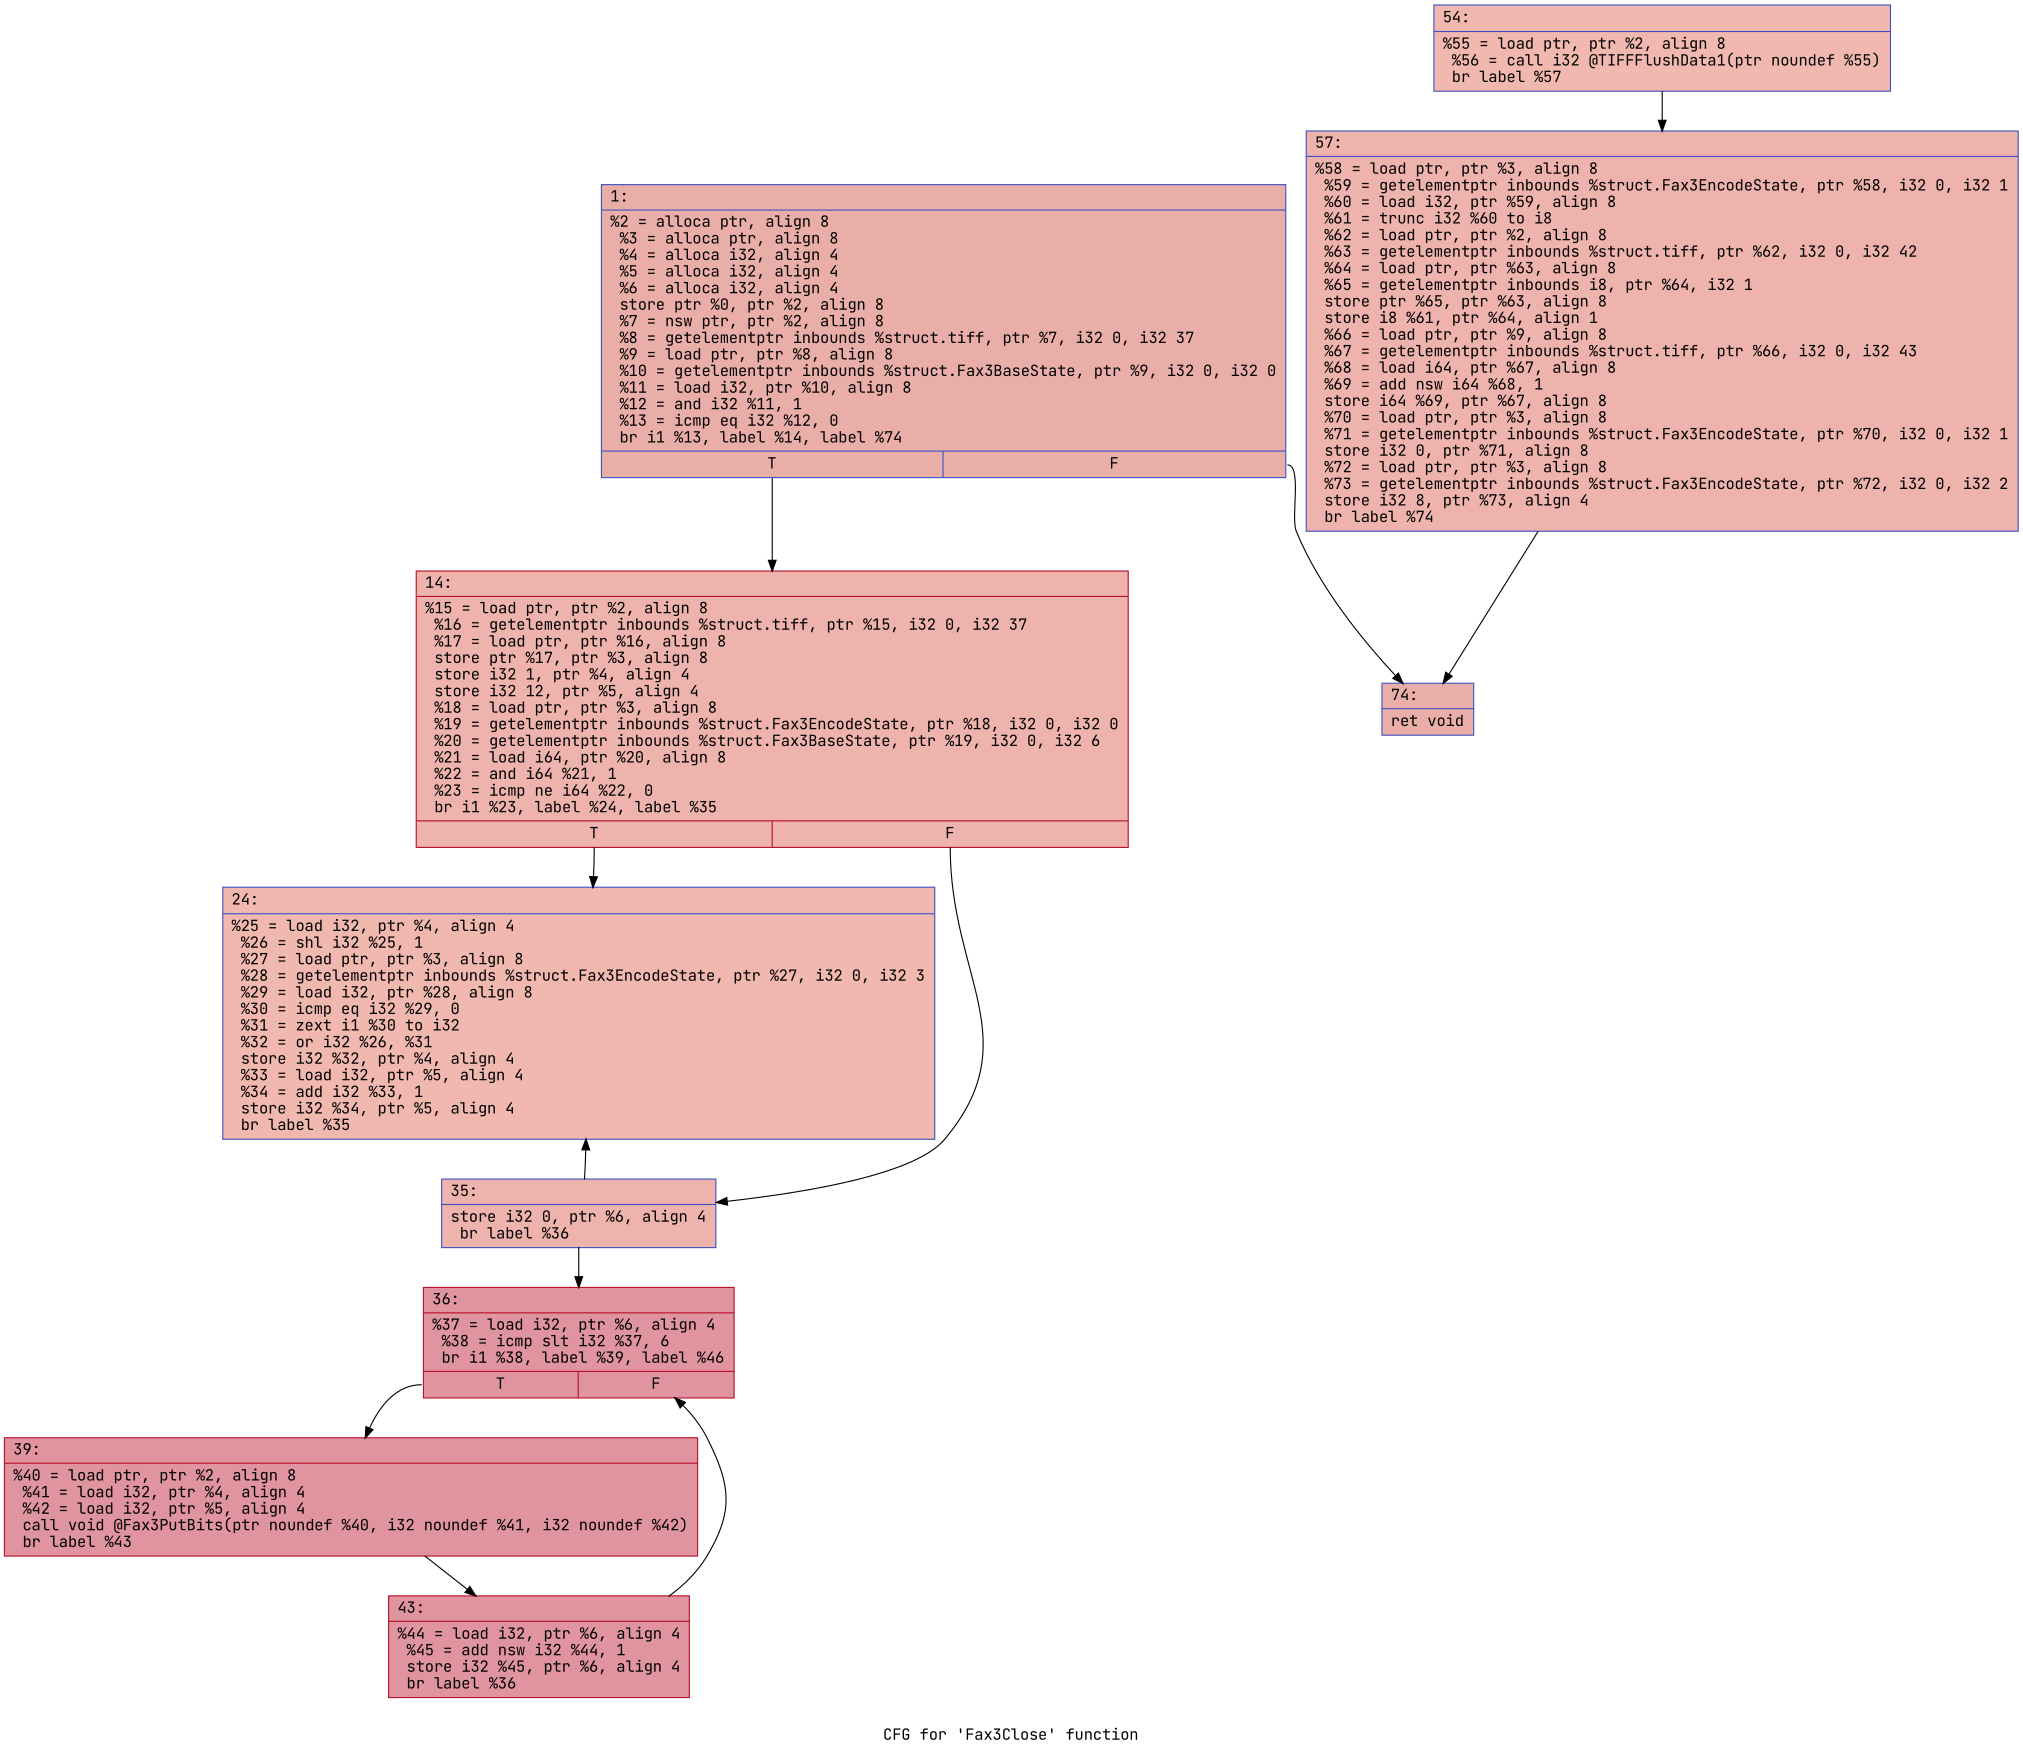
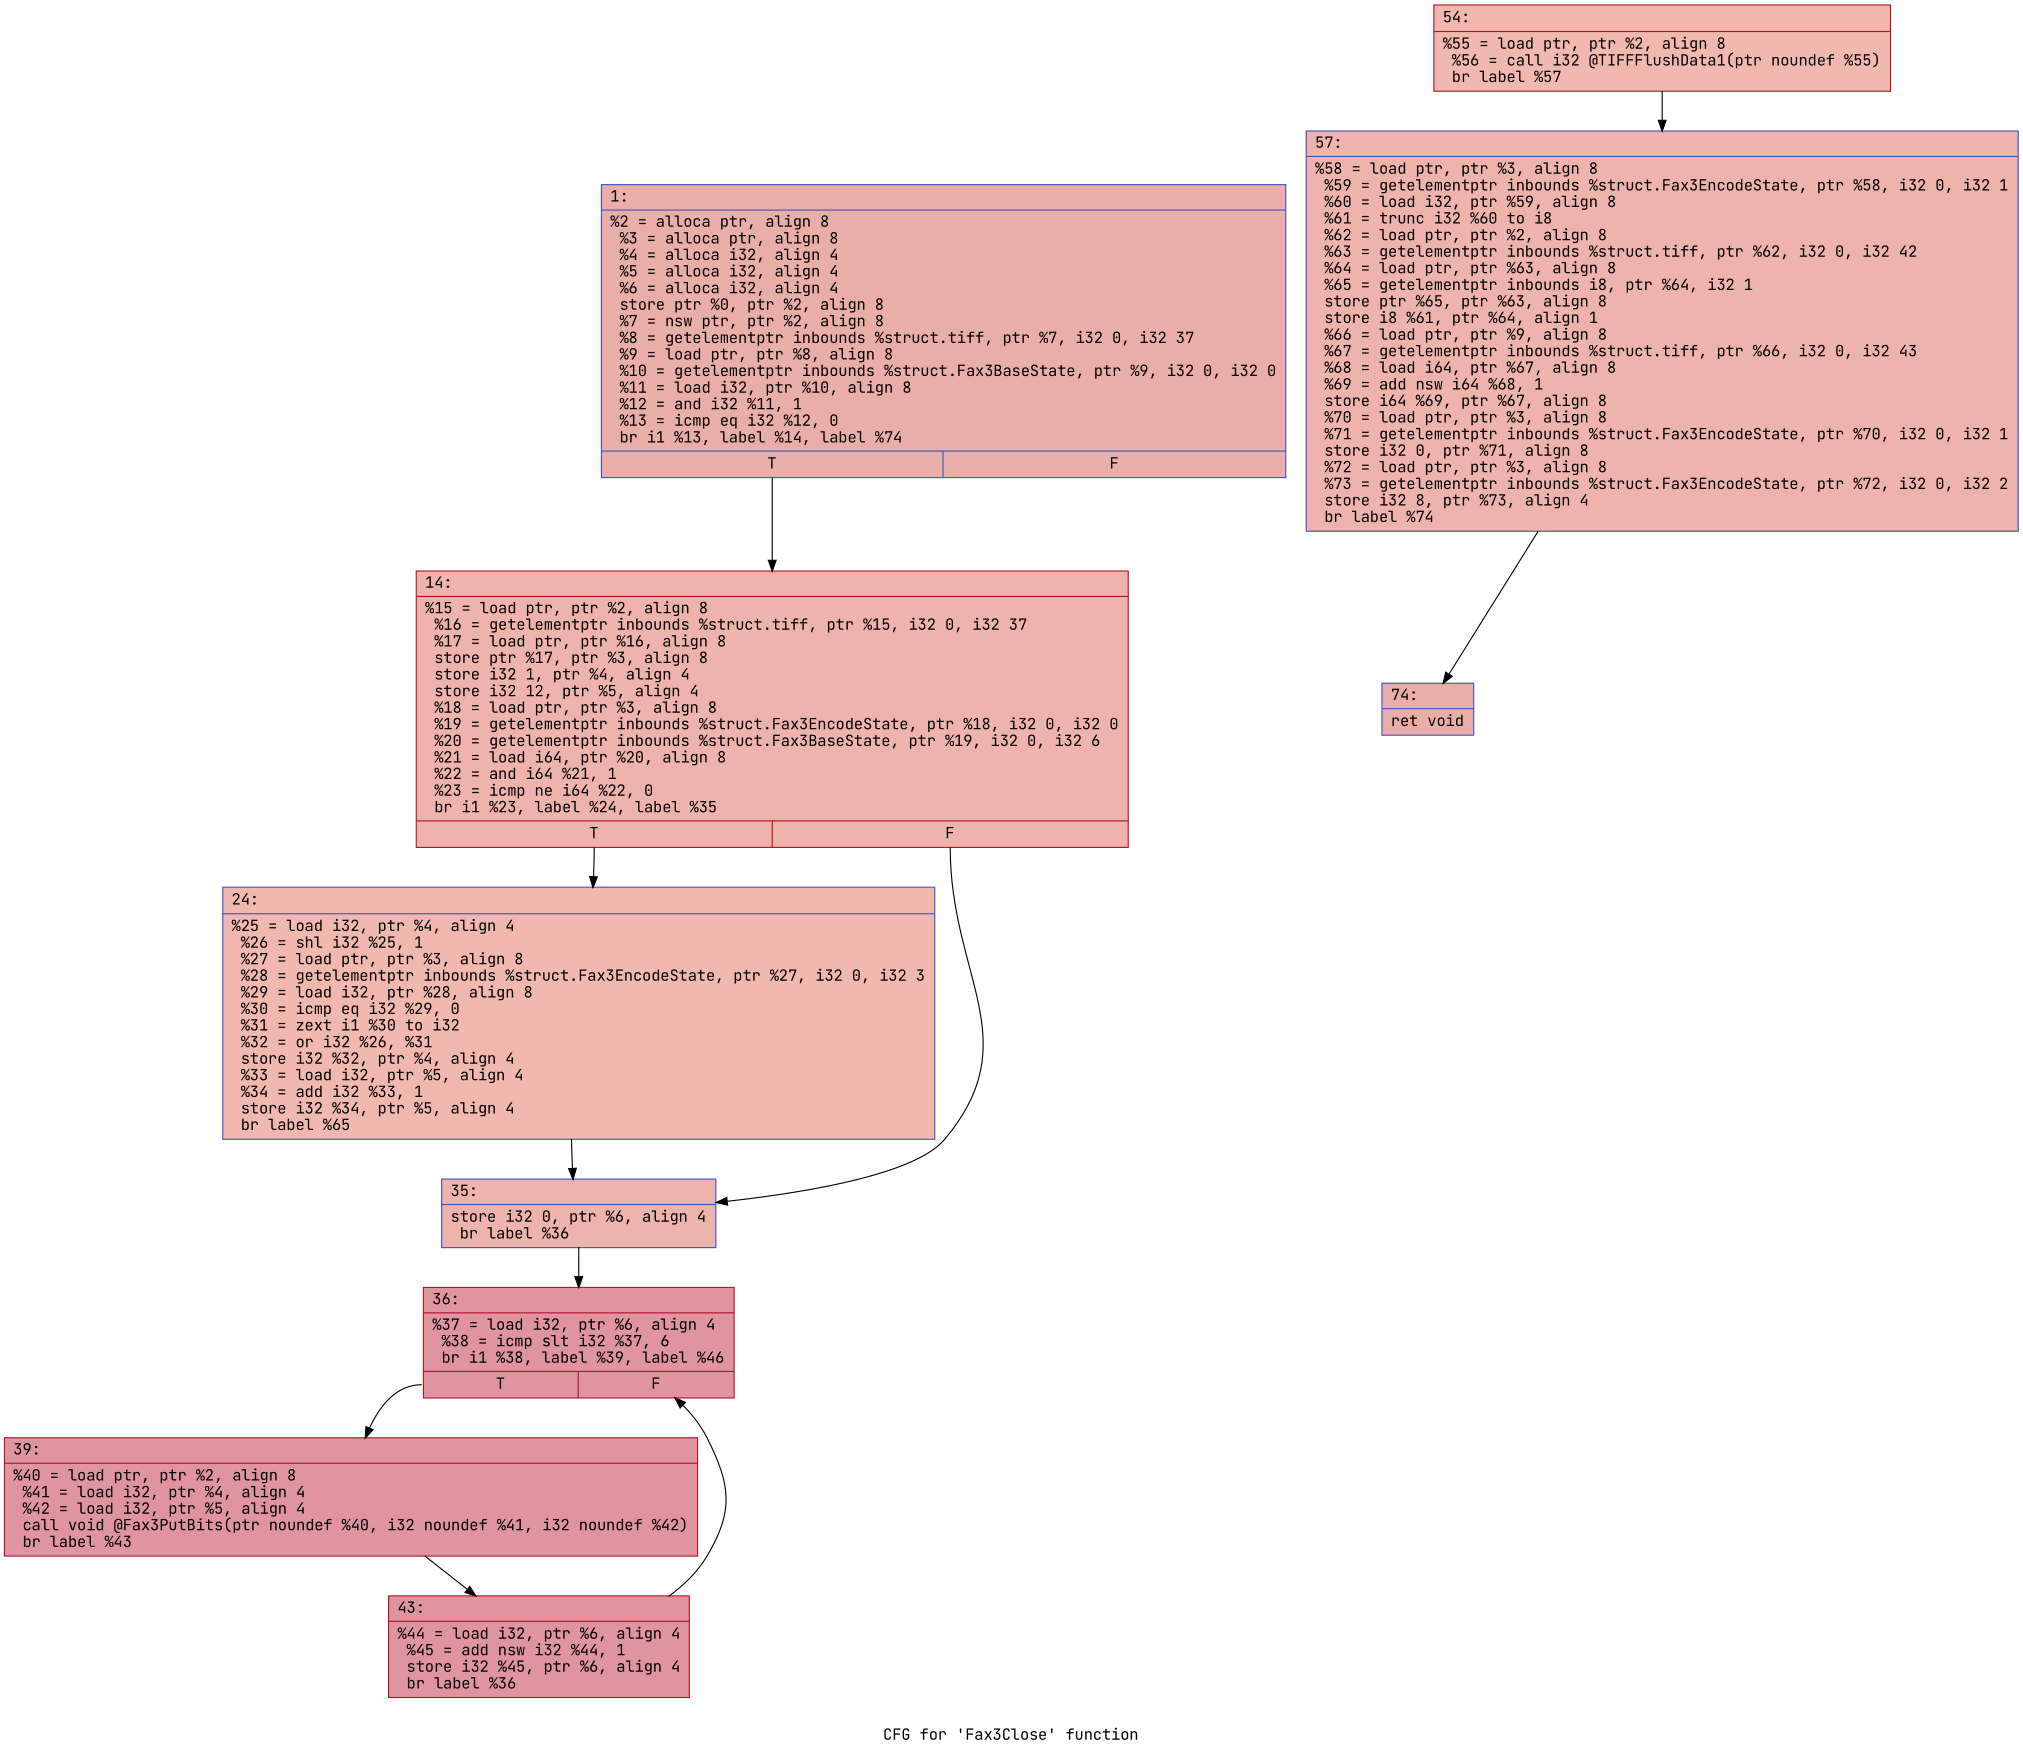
node "54:": color #3d50c3ff -> #b70d28ff
edge "1:" -> "74:": removed
node "24:": text "br label %35" -> "br label %65"
edge "35:" -> "24:": reversed
